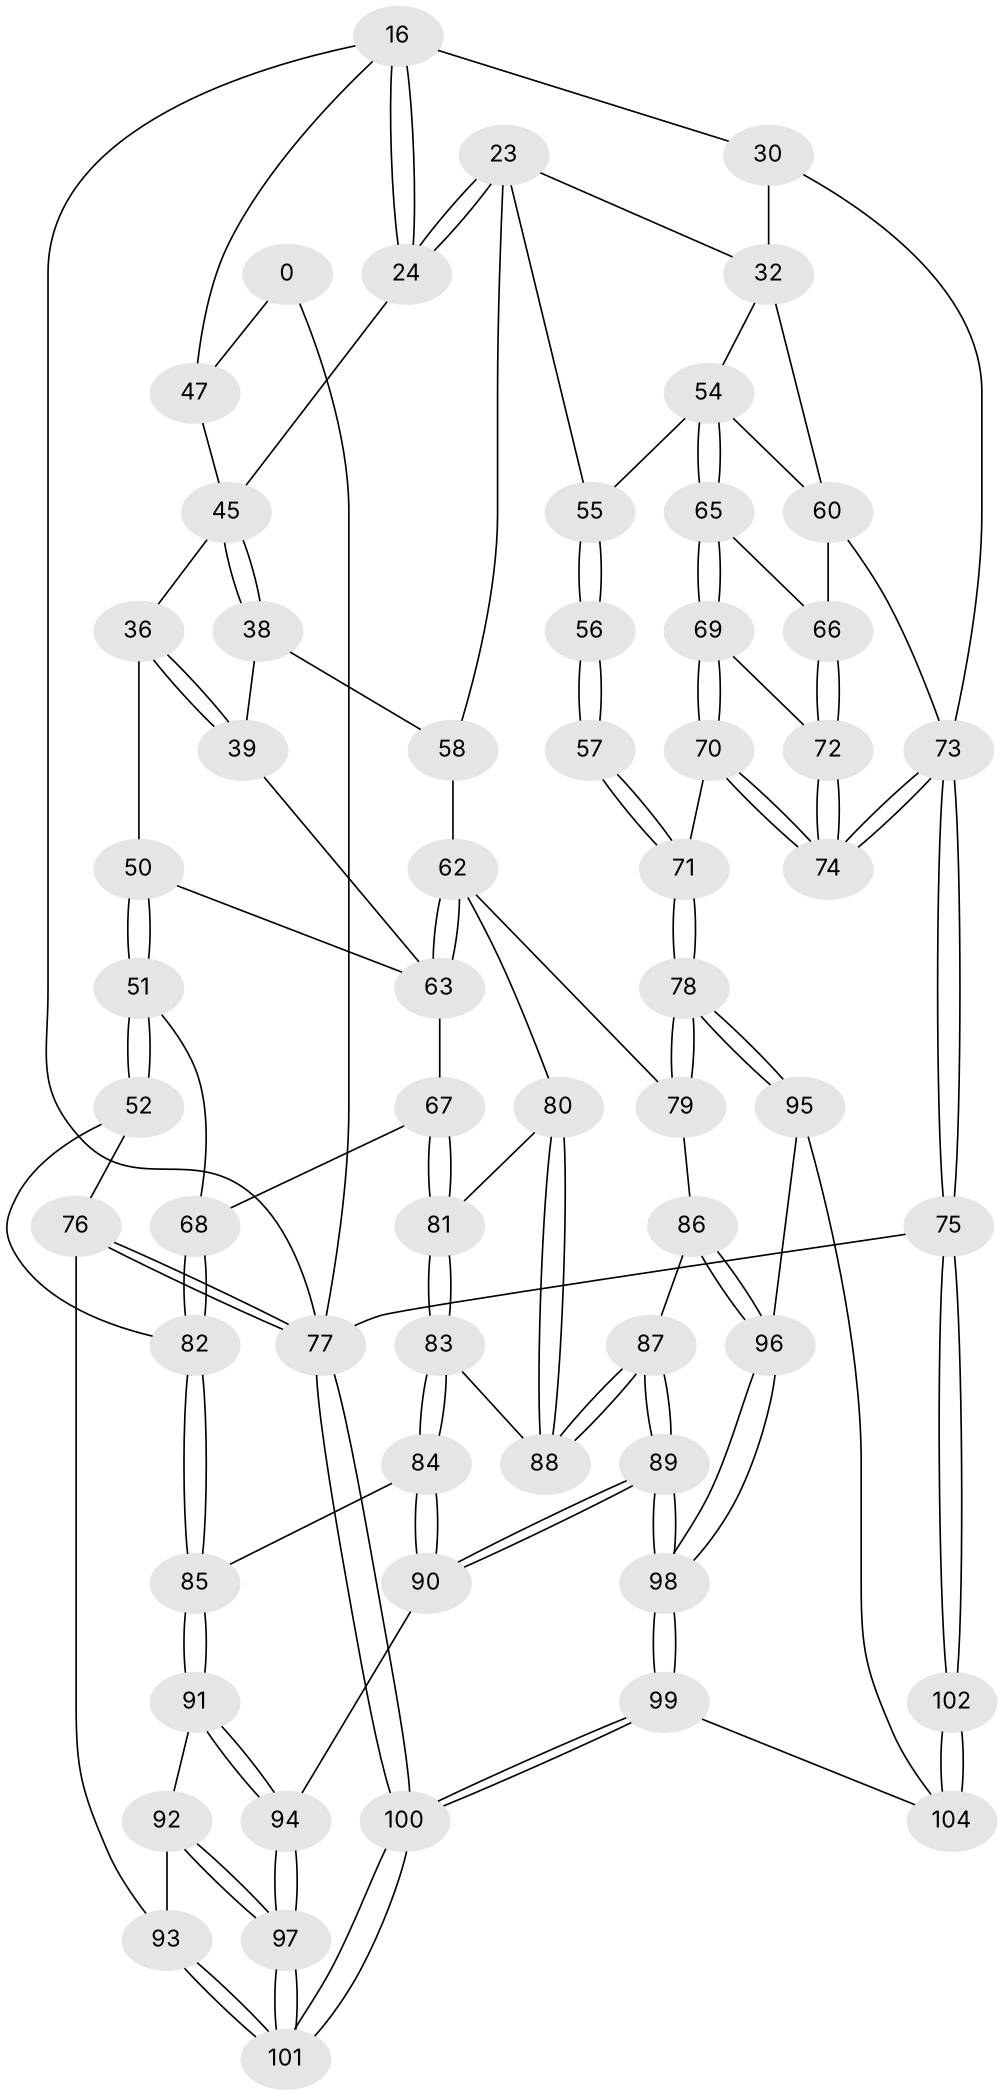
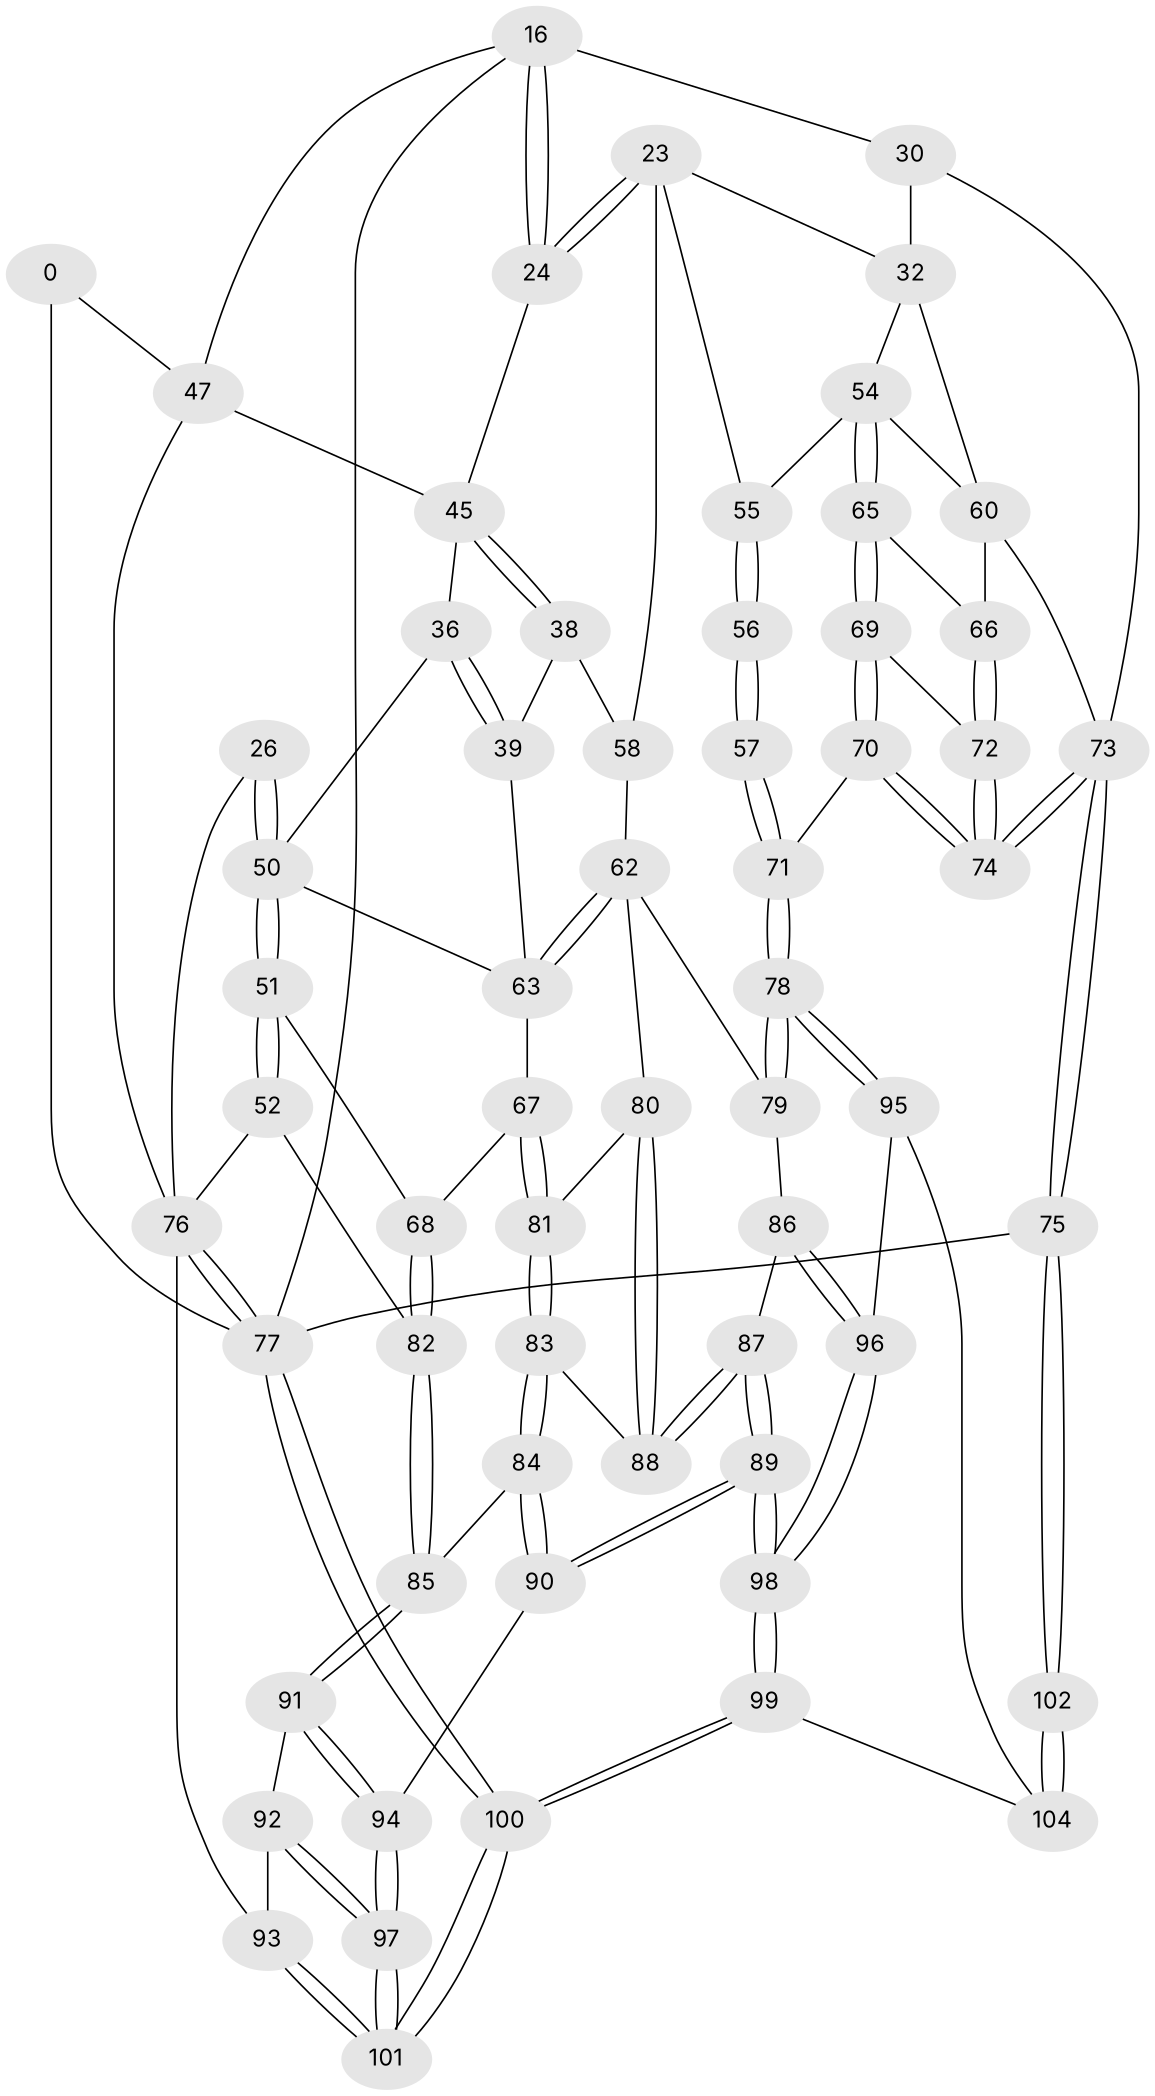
node "26": added
edge "47" -- "76": added
